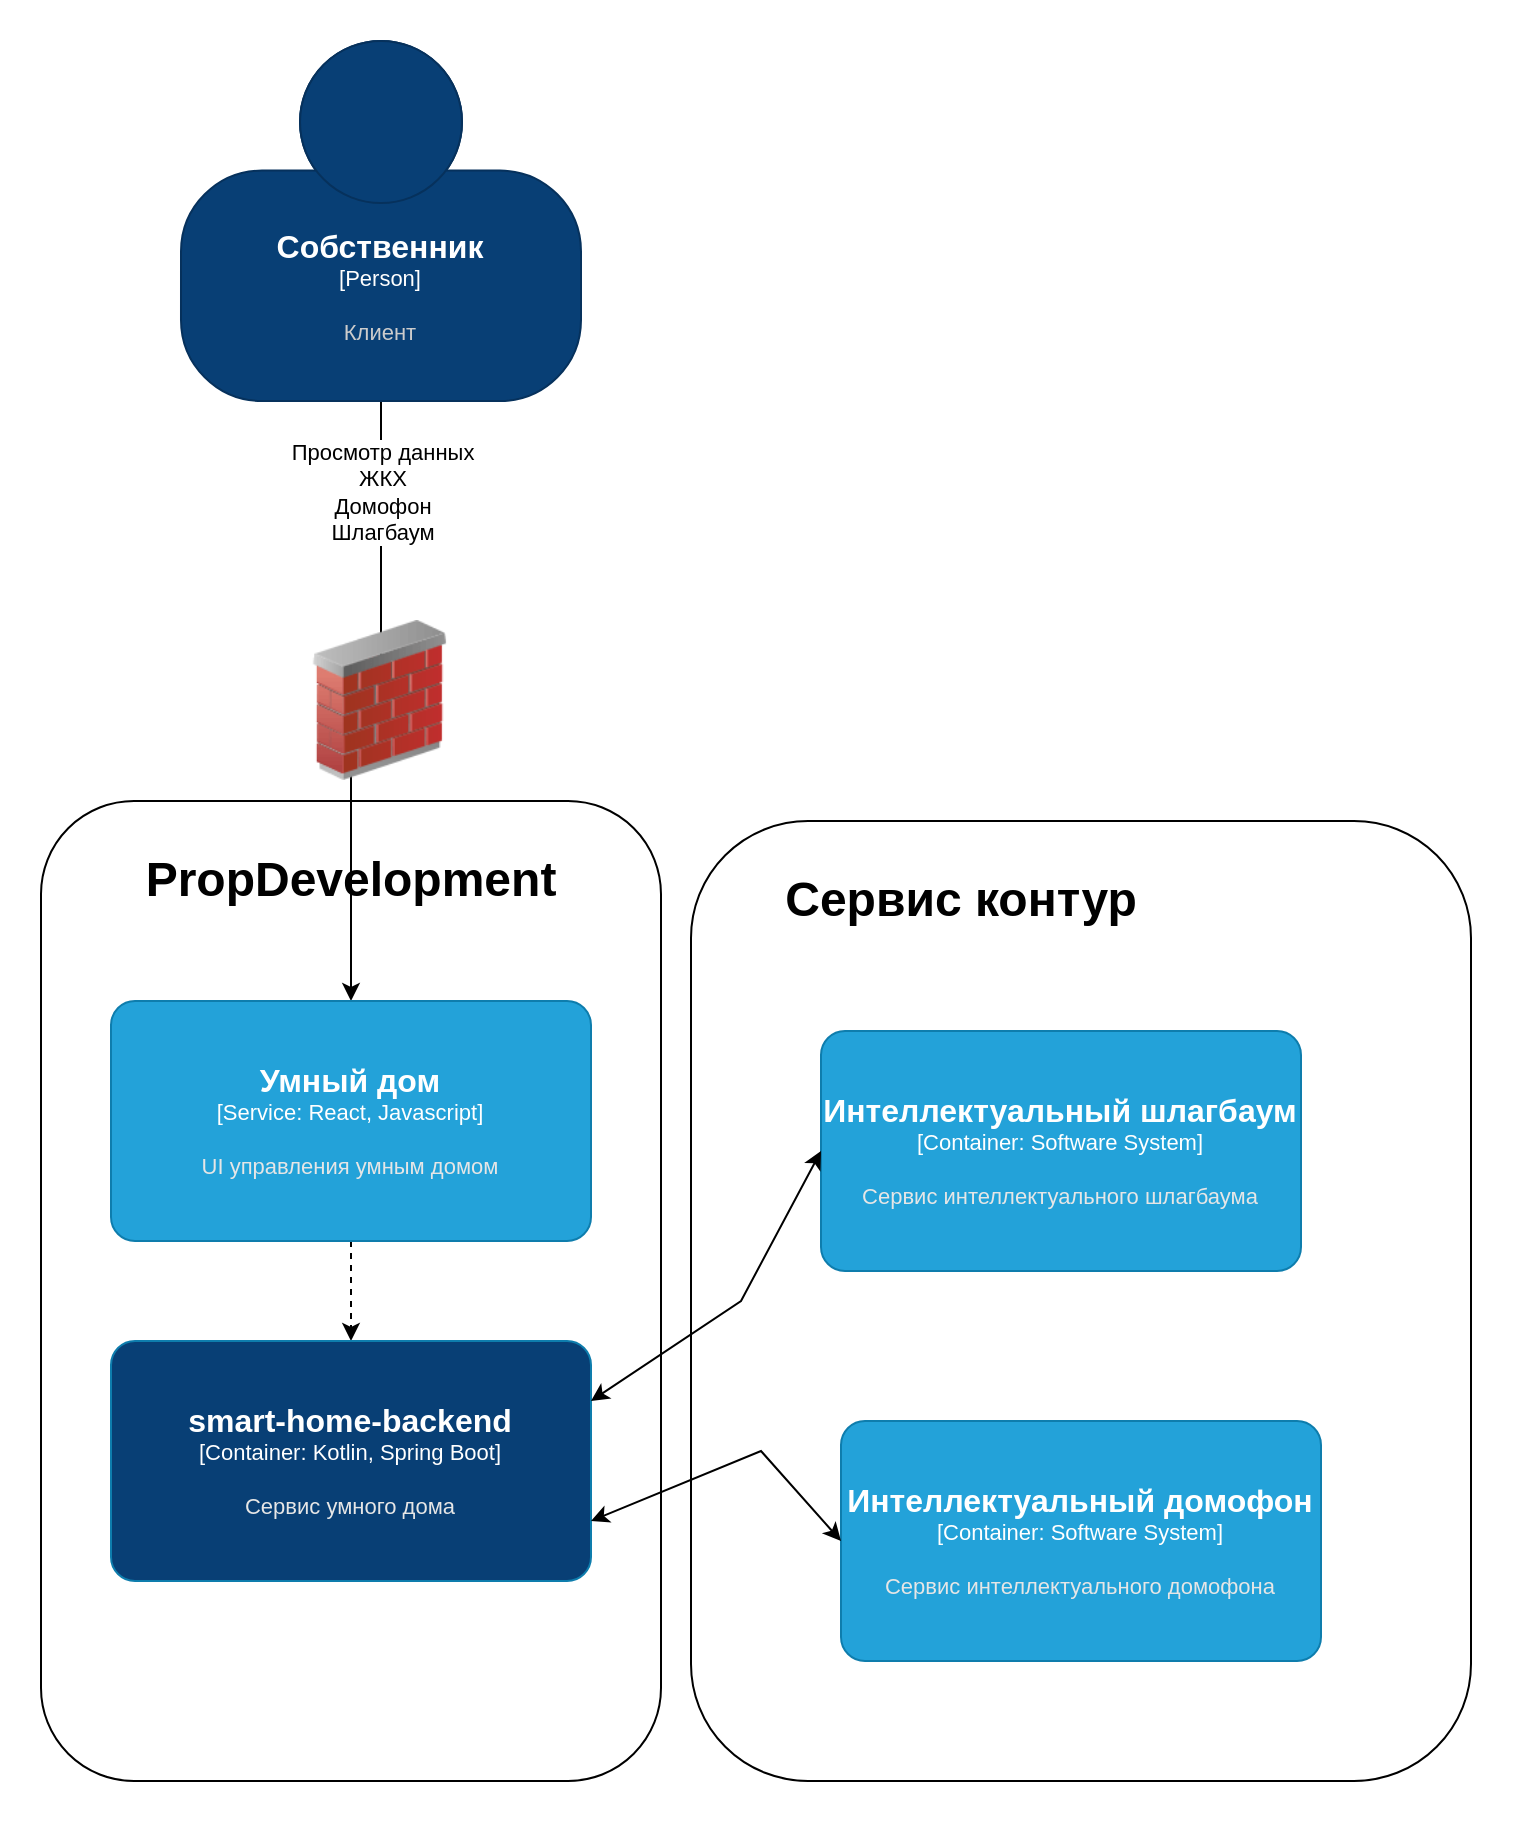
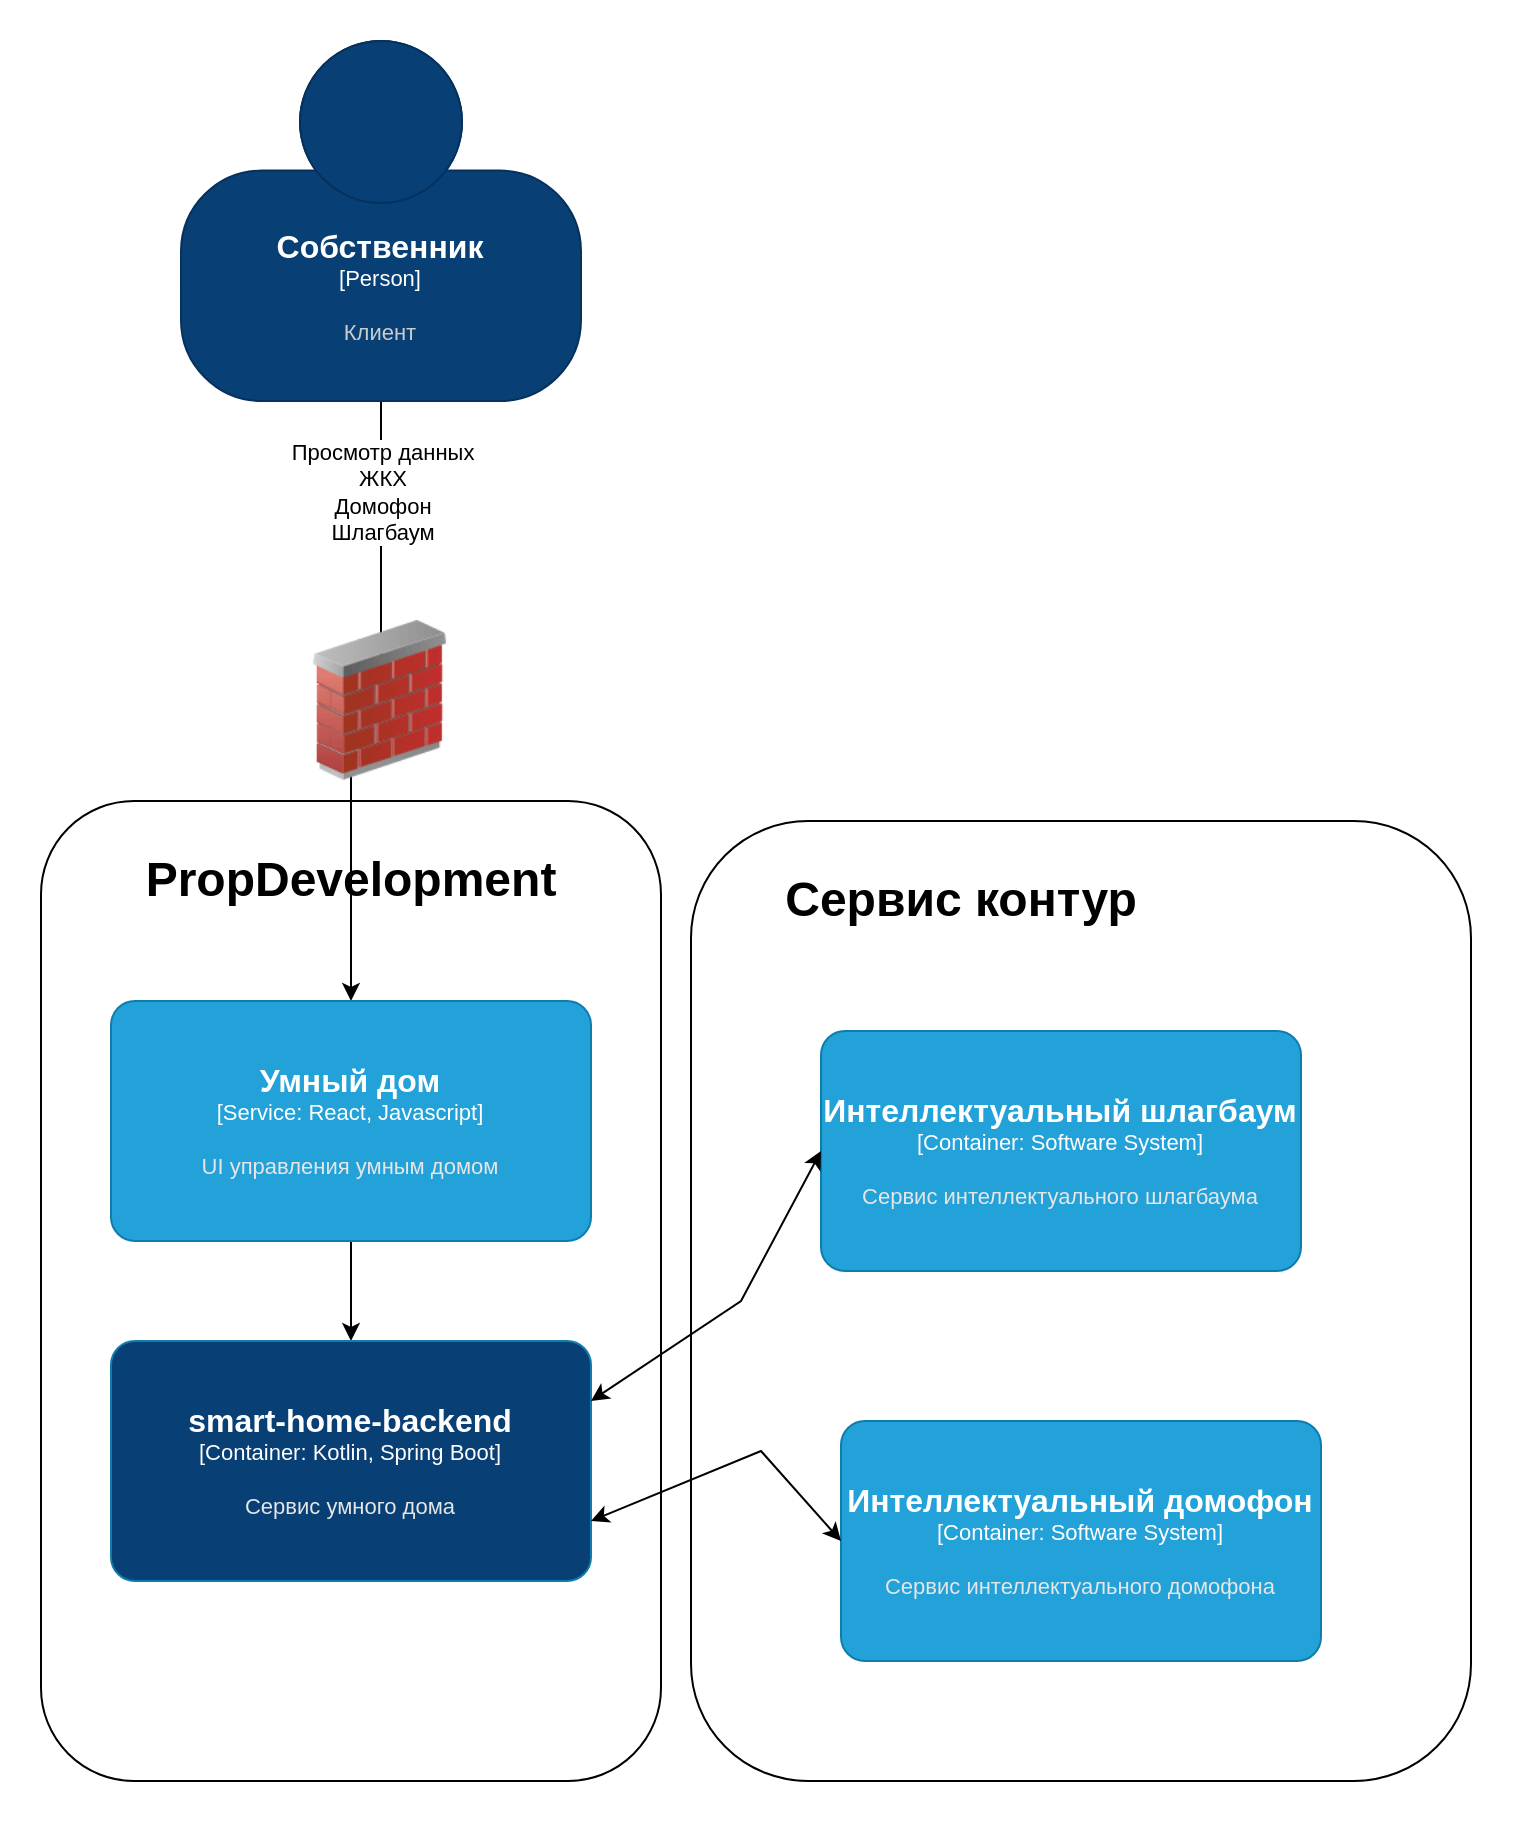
edge "Умный дом [Service: React, Javascript] UI управления умным домом" -> "smart-home-backend [Container: Kotlin, Spring Boot] Сервис умного дома": style dashed -> solid
